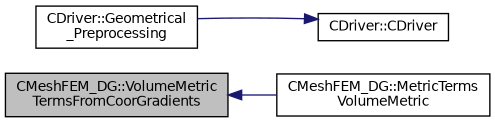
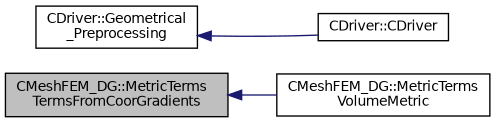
edge "CDriver::Geometrical _Preprocessing" -> "CDriver::CDriver": reversed
node "CMeshFEM_DG::VolumeMetric TermsFromCoorGradients": label "CMeshFEM_DG::VolumeMetric TermsFromCoorGradients" -> "CMeshFEM_DG::MetricTerms TermsFromCoorGradients"
